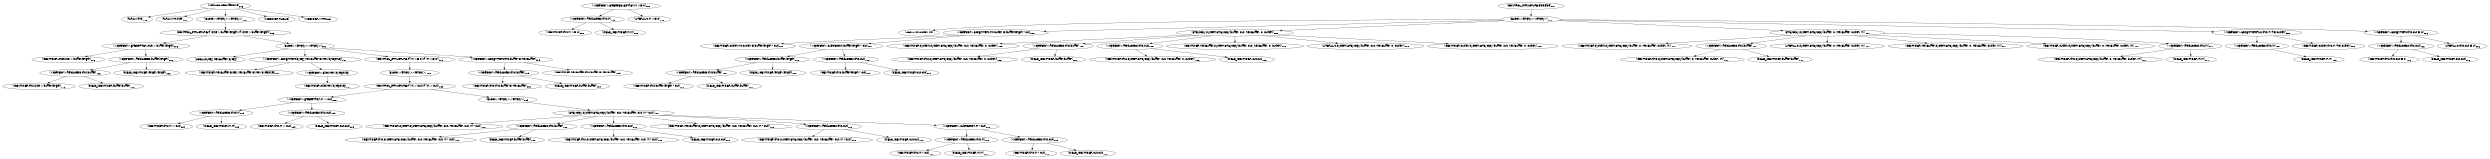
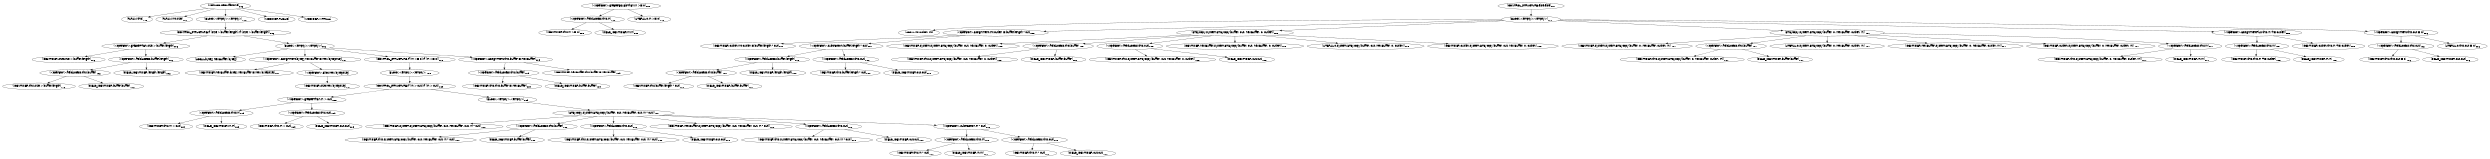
node "(IDENTIFIER,this,this.in += outlen)": added
